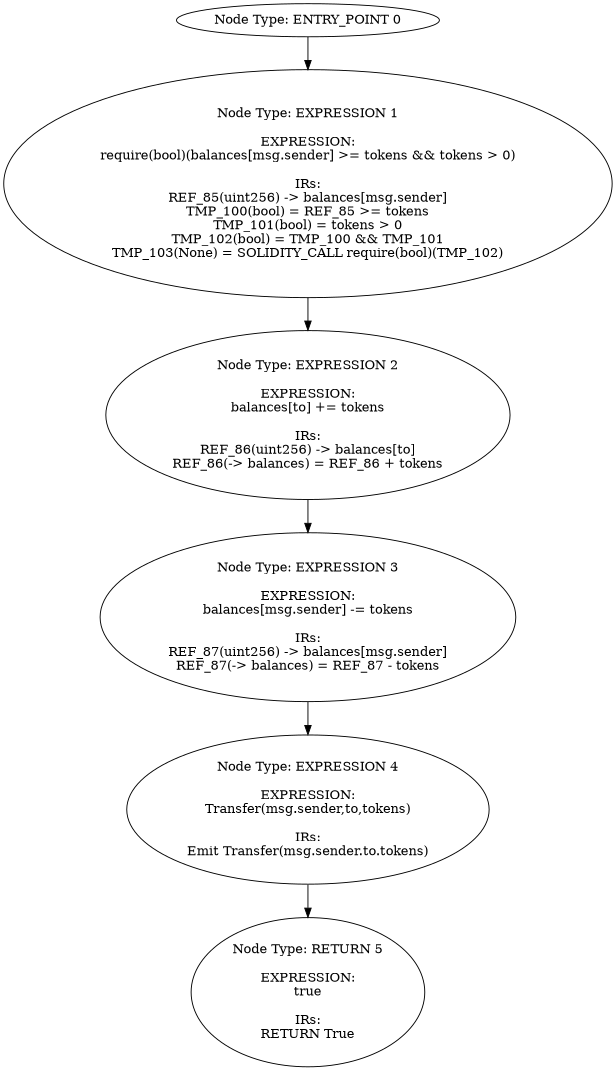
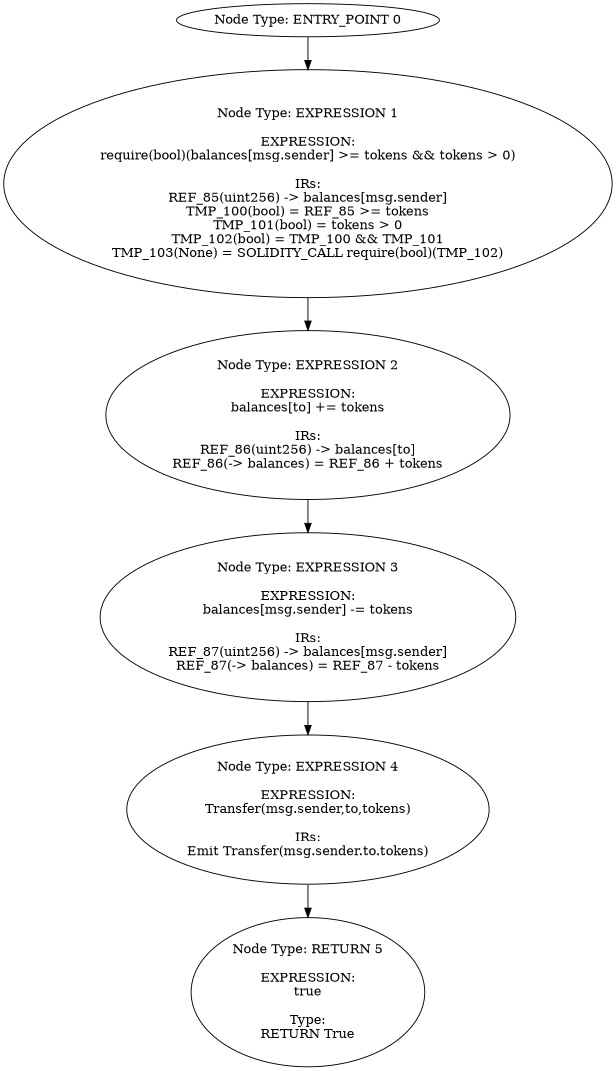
node "Node Type: RETURN 5 EXPRESSION: true IRs: RETURN True": label "Node Type: RETURN 5 EXPRESSION: true IRs: RETURN True" -> "Node Type: RETURN 5 EXPRESSION: true Type: RETURN True"
